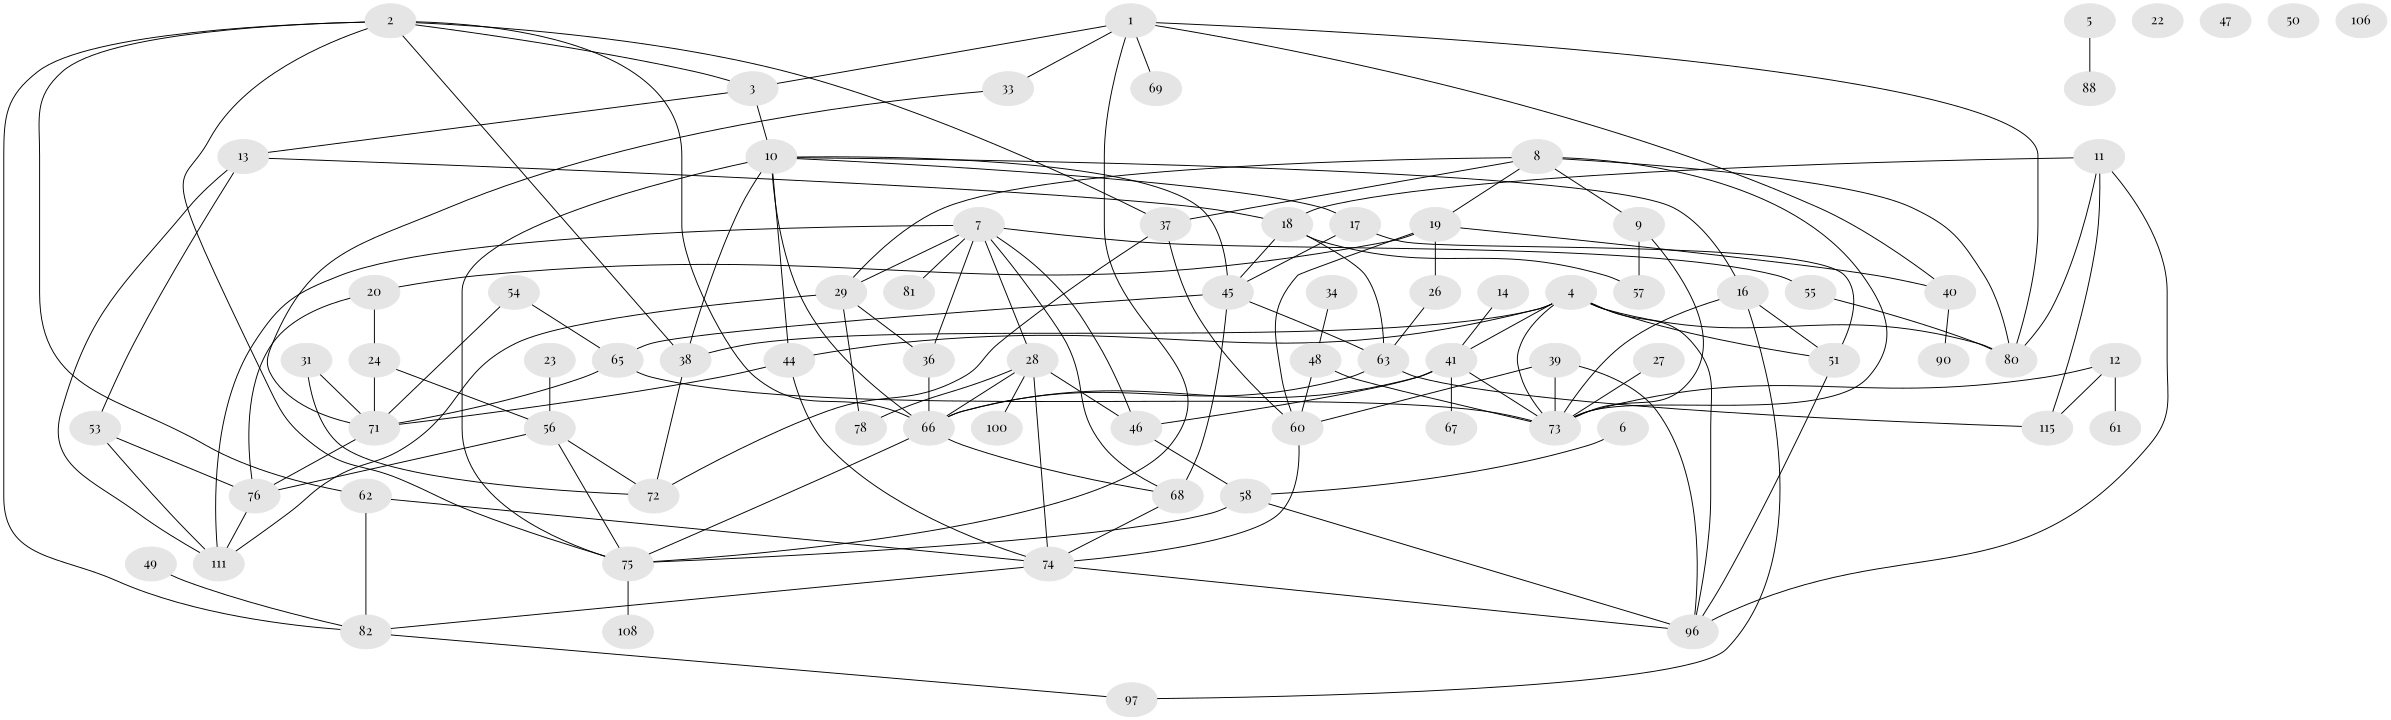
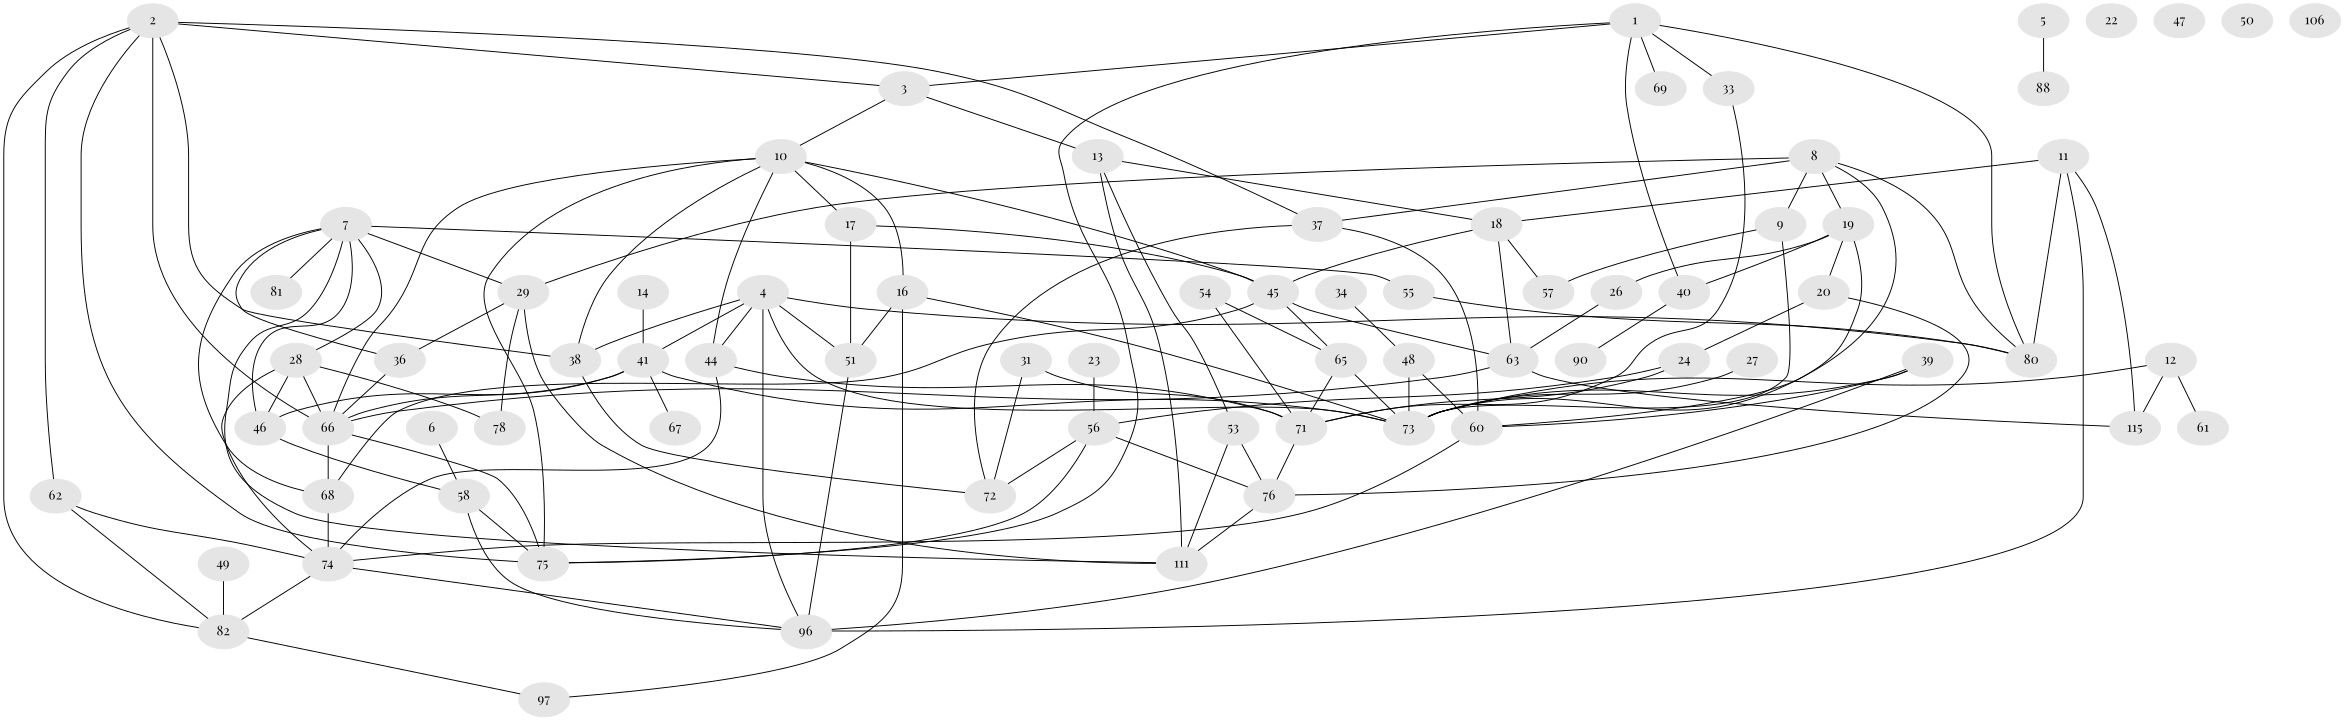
node "100": removed
node "108": removed
